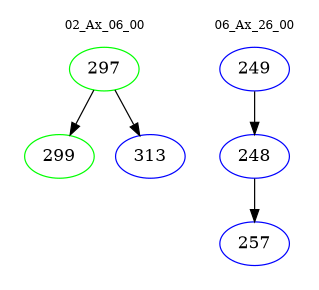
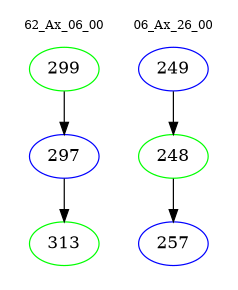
cluster "02_Ax_06_00": label "02_Ax_06_00" -> "62_Ax_06_00"
node "297": color green -> blue
edge "297" -> "299": reversed
node "313": color blue -> green
node "248": color blue -> green
